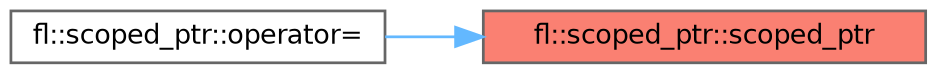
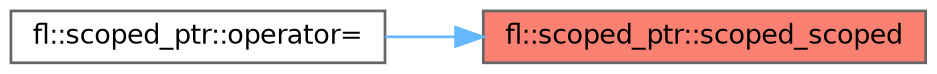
node "fl::scoped_ptr::scoped_ptr": label "fl::scoped_ptr::scoped_ptr" -> "fl::scoped_ptr::scoped_scoped"
